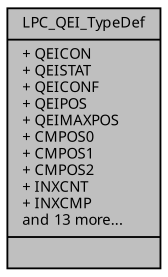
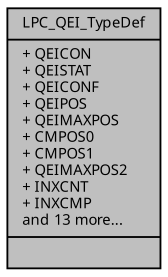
node "LPC_QEI_TypeDef": text "+ CMPOS2" -> "+ QEIMAXPOS2"
